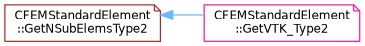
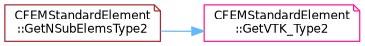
edge "CFEMStandardElement ::GetVTK_Type2" -> "CFEMStandardElement ::GetNSubElemsType2": reversed
